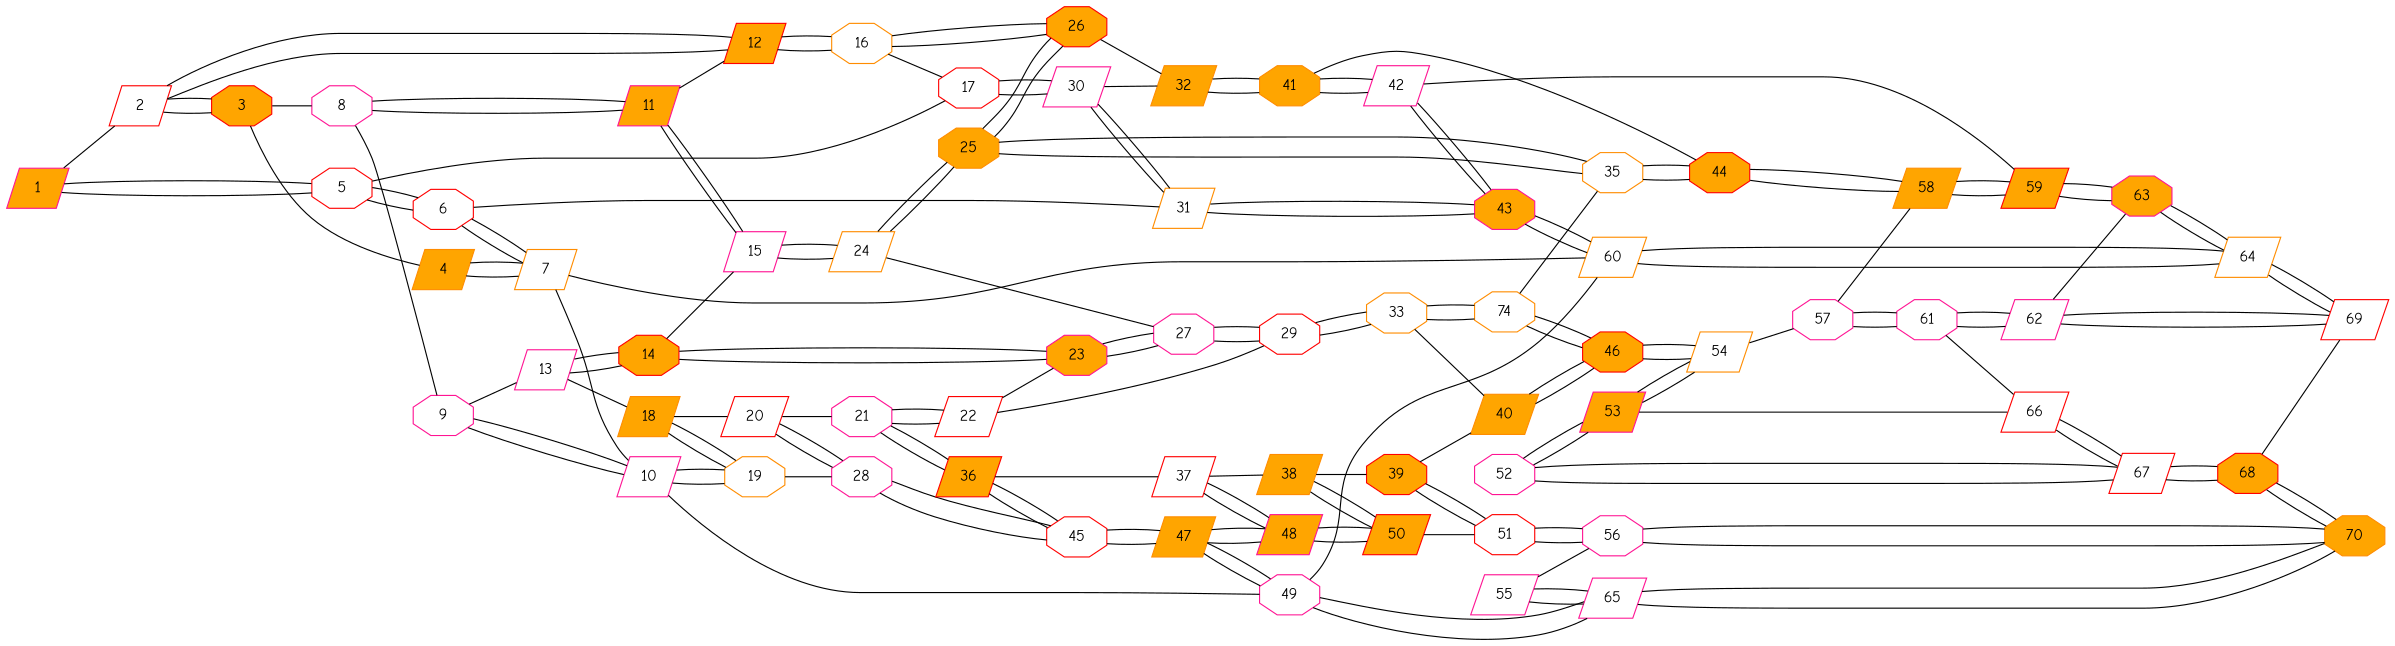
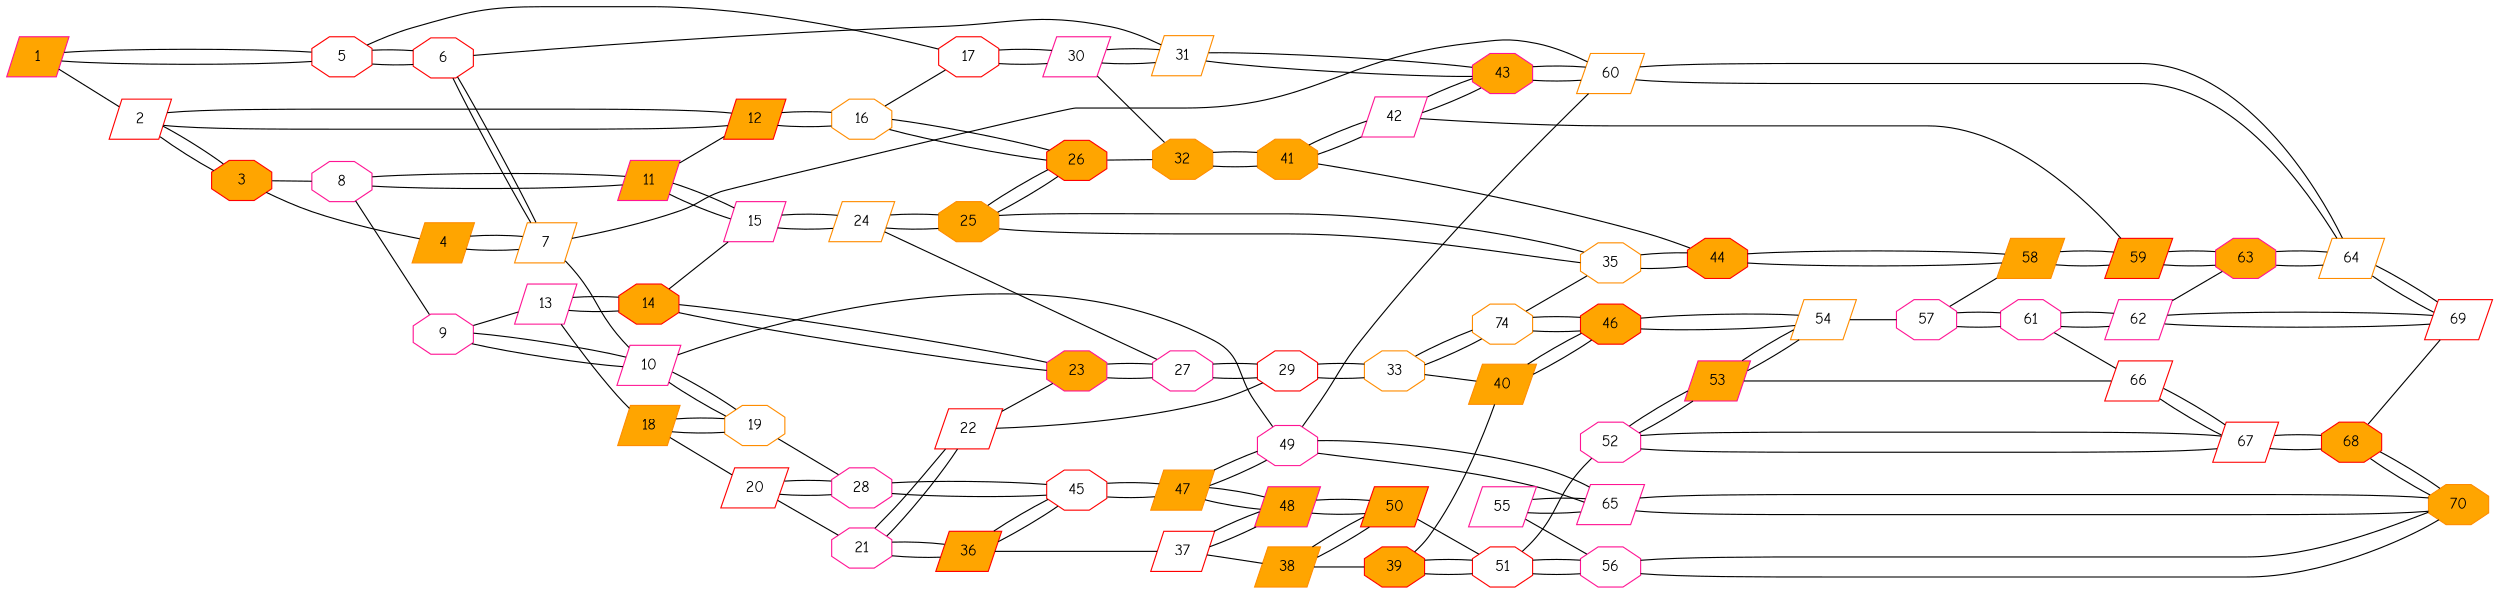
node "32": shape parallelogram -> octagon
edge "52" -- "51": added
